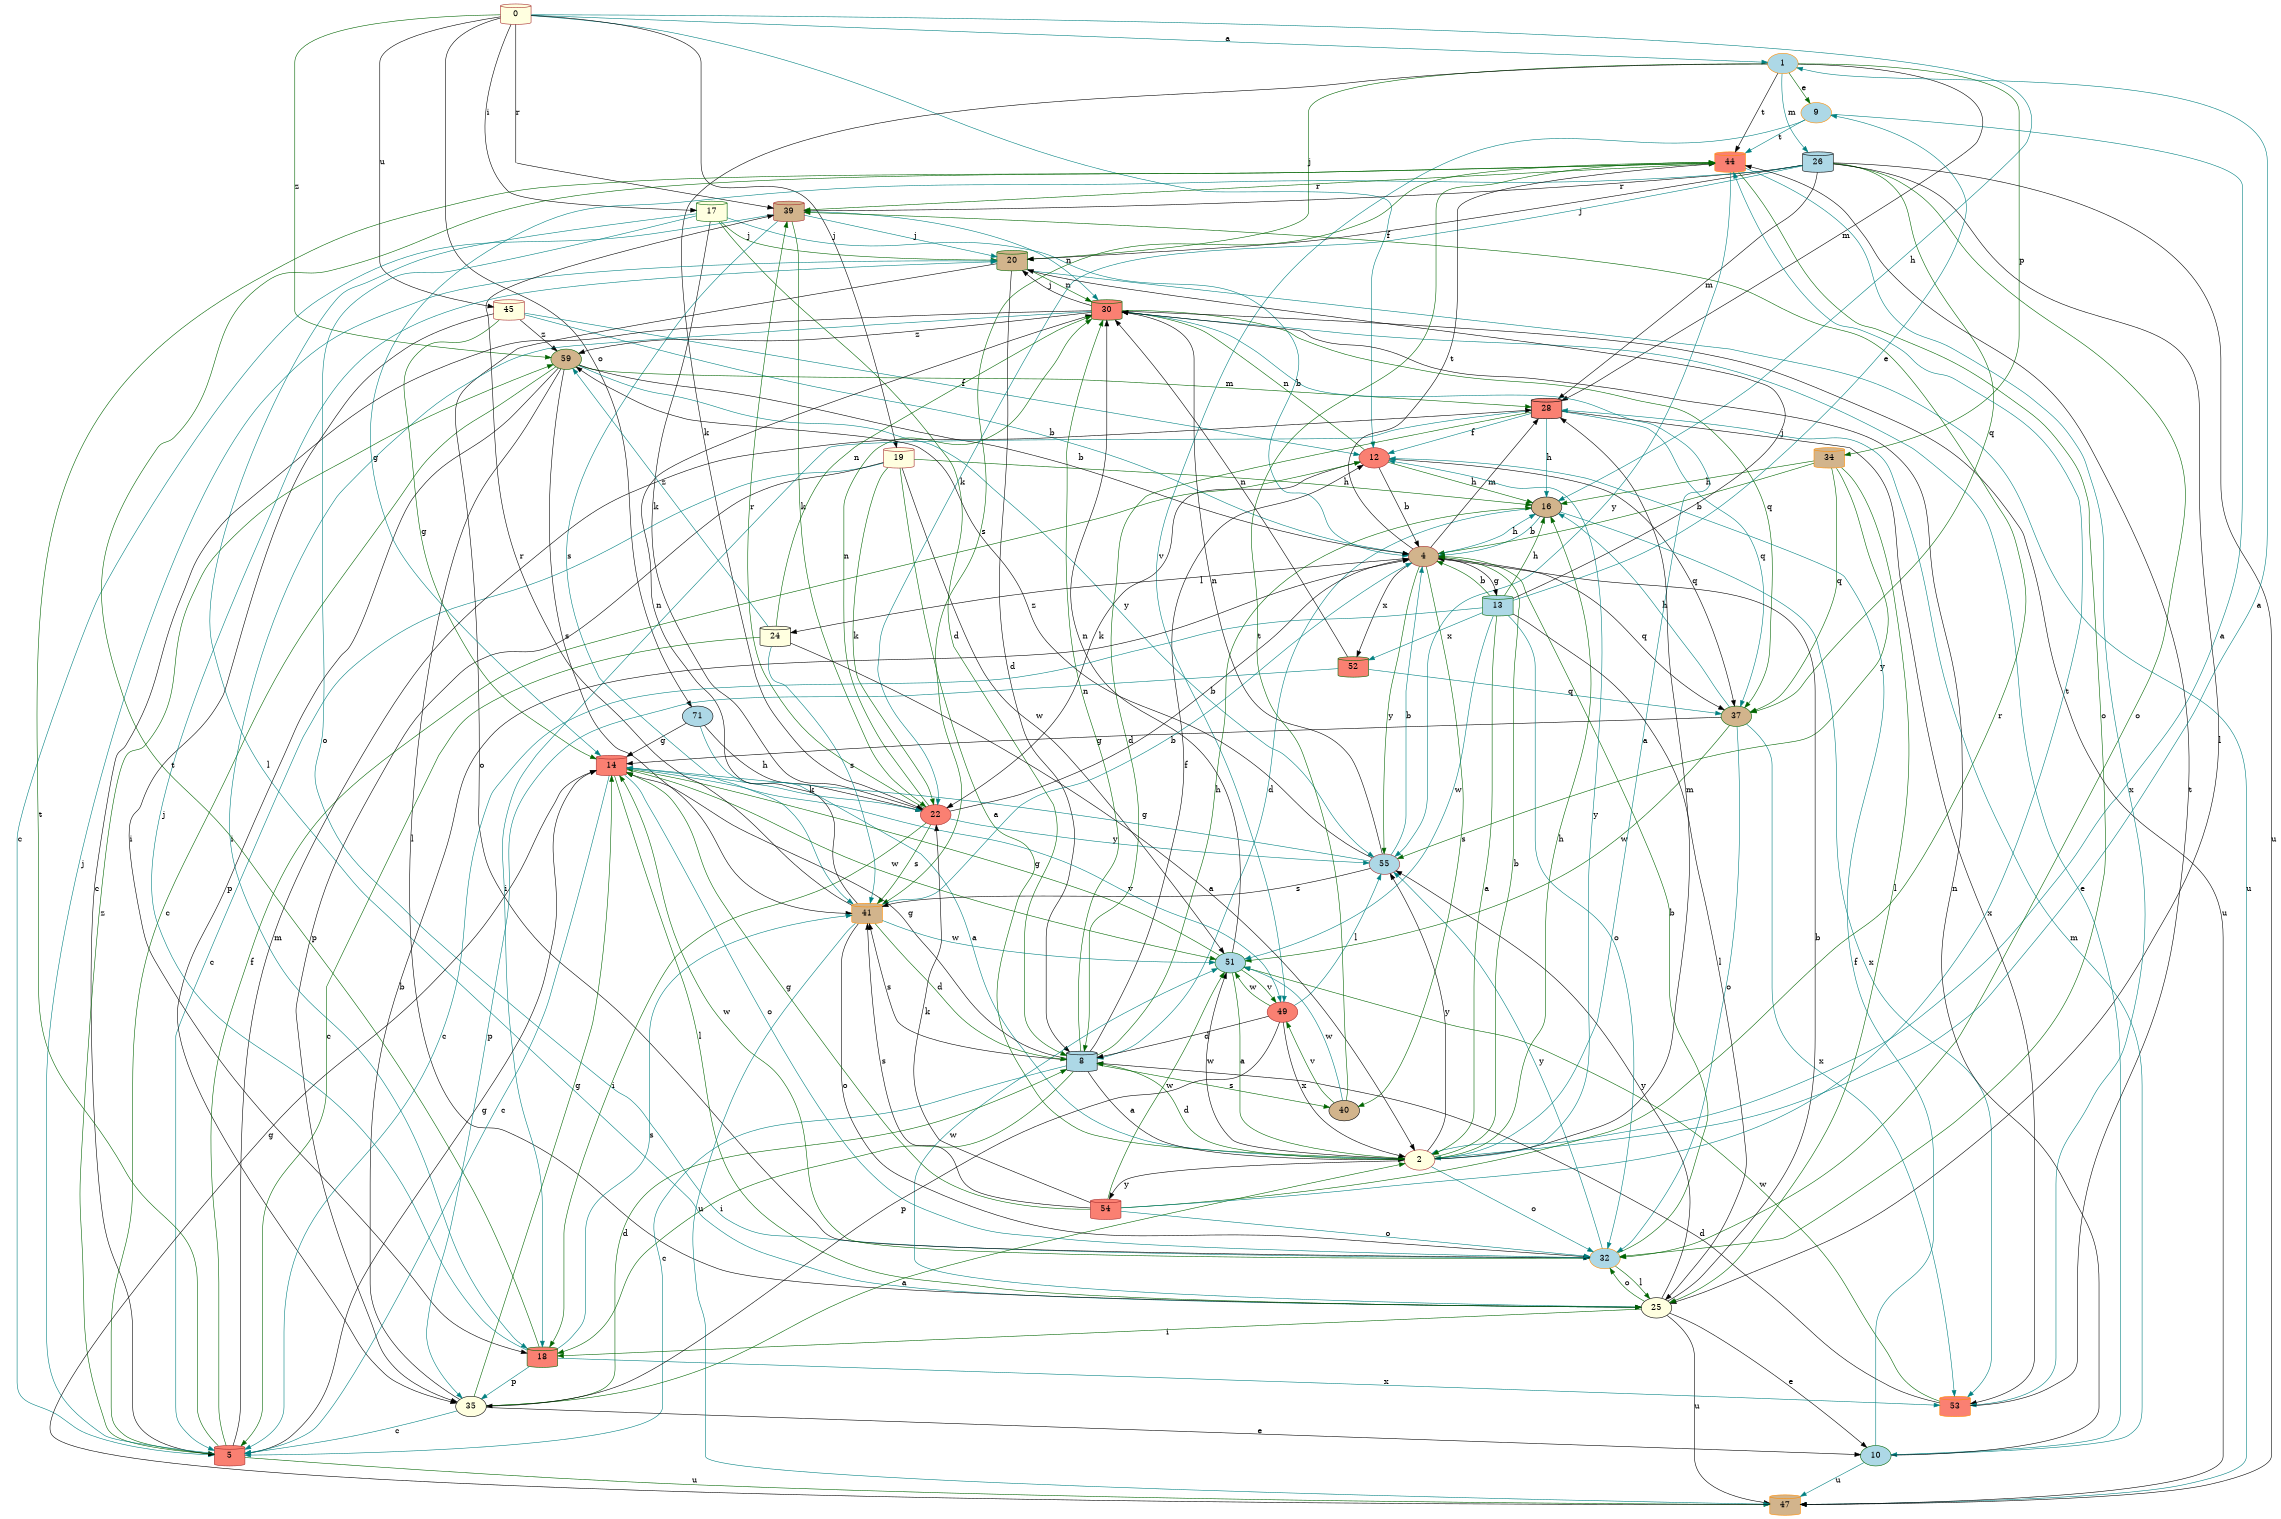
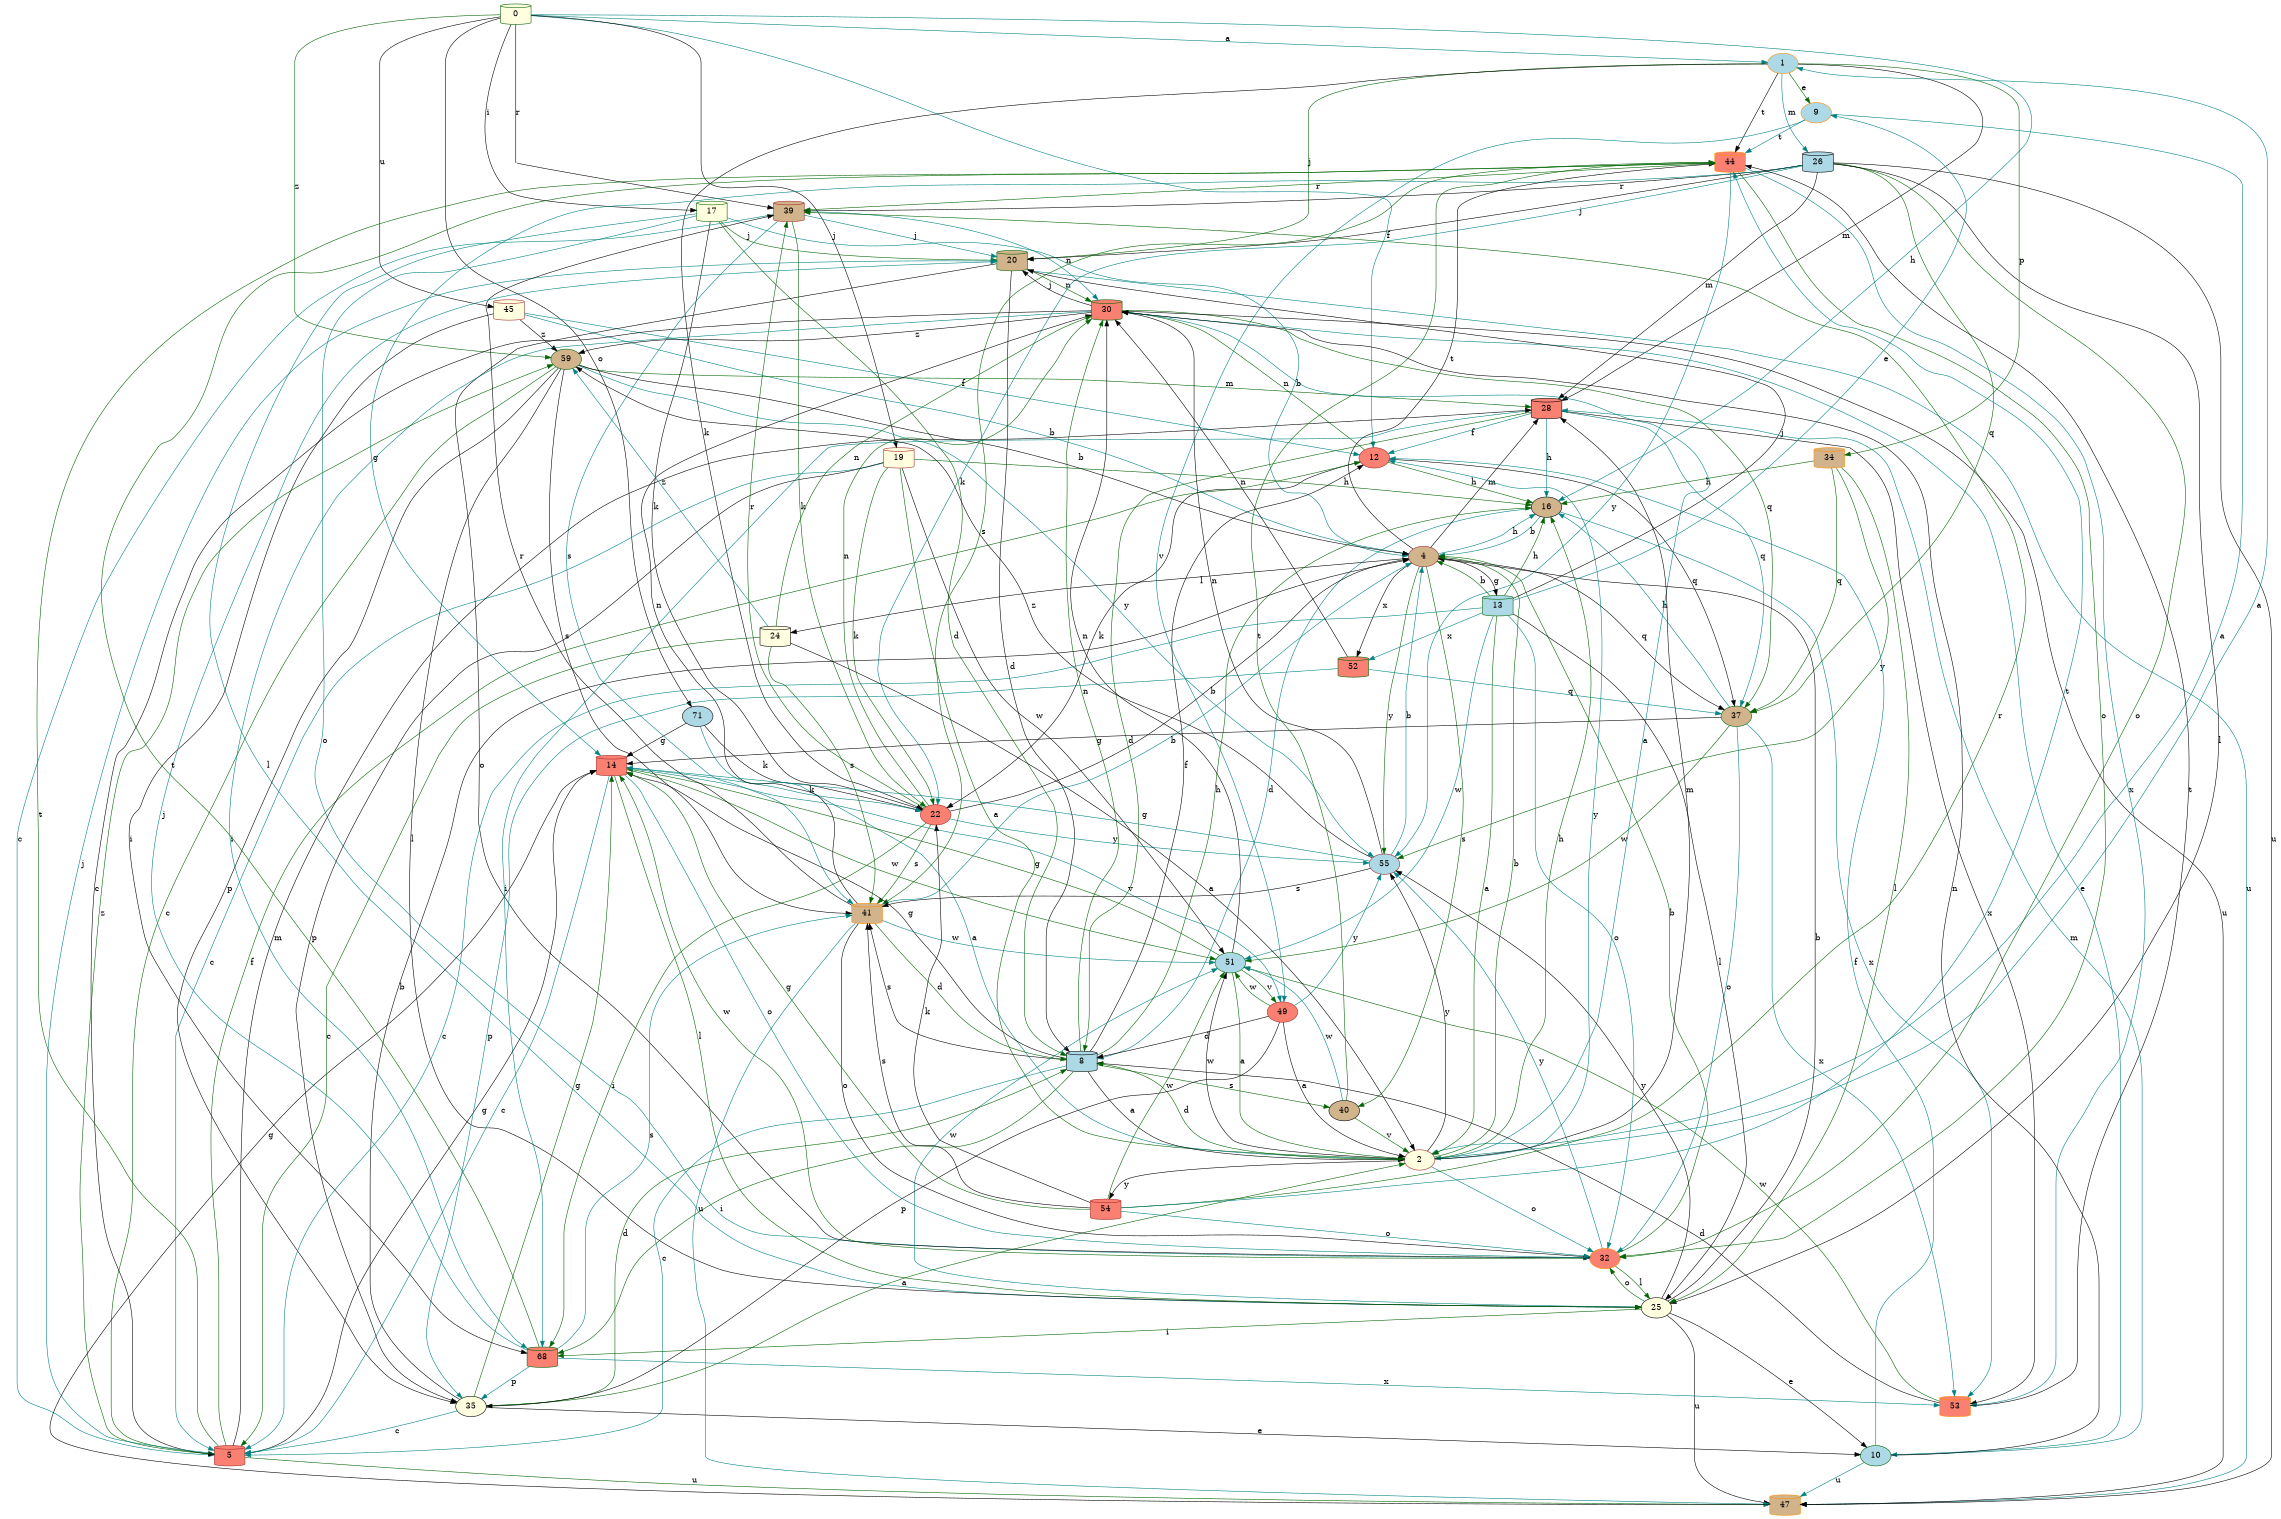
node "0": color brown -> darkgreen
edge "12" -> "4": removed, label "b"
edge "34" -> "4": removed, label "b"
edge "45" -> "14": removed, label "g"
edge "71" -> "22": label "h" -> "k"
edge "24" -> "41": color teal -> darkgreen
edge "49" -> "55": label "l" -> "y"
edge "40" -> "49": now "40" -> "2"
edge "49" -> "2": label "x" -> "a"
node "32": fillcolor lightblue -> salmon
node "18": label "18" -> "68"
